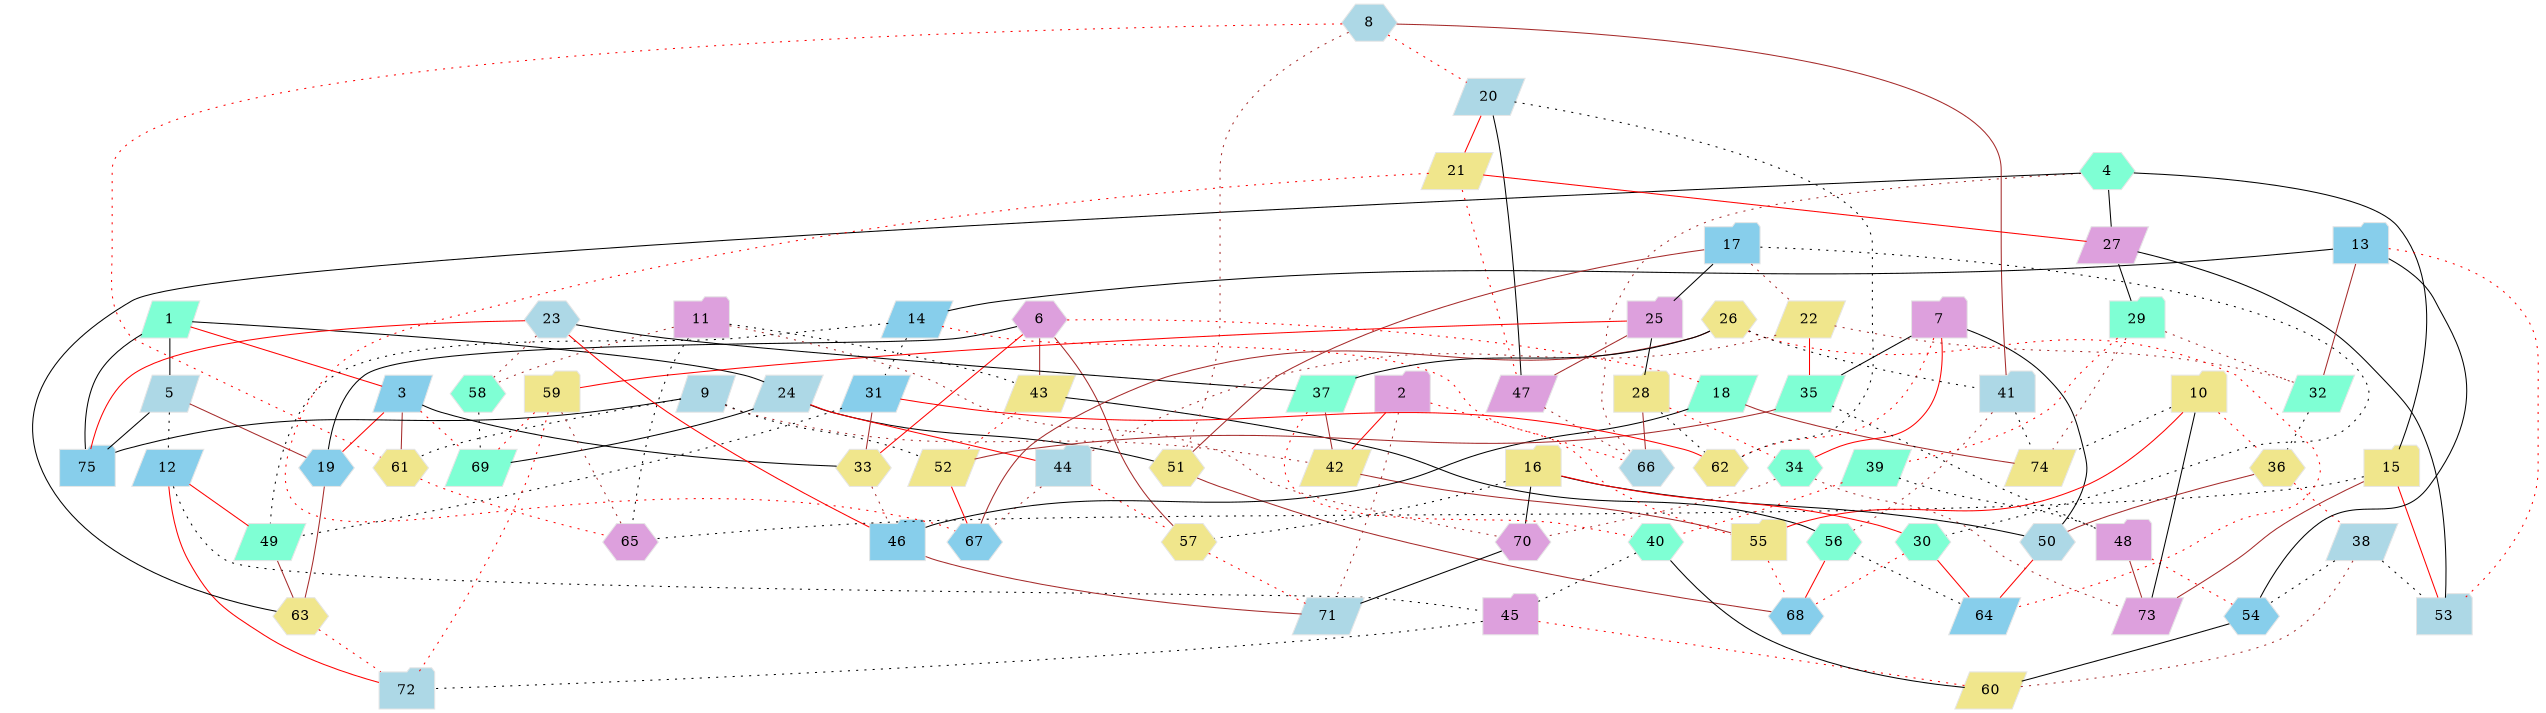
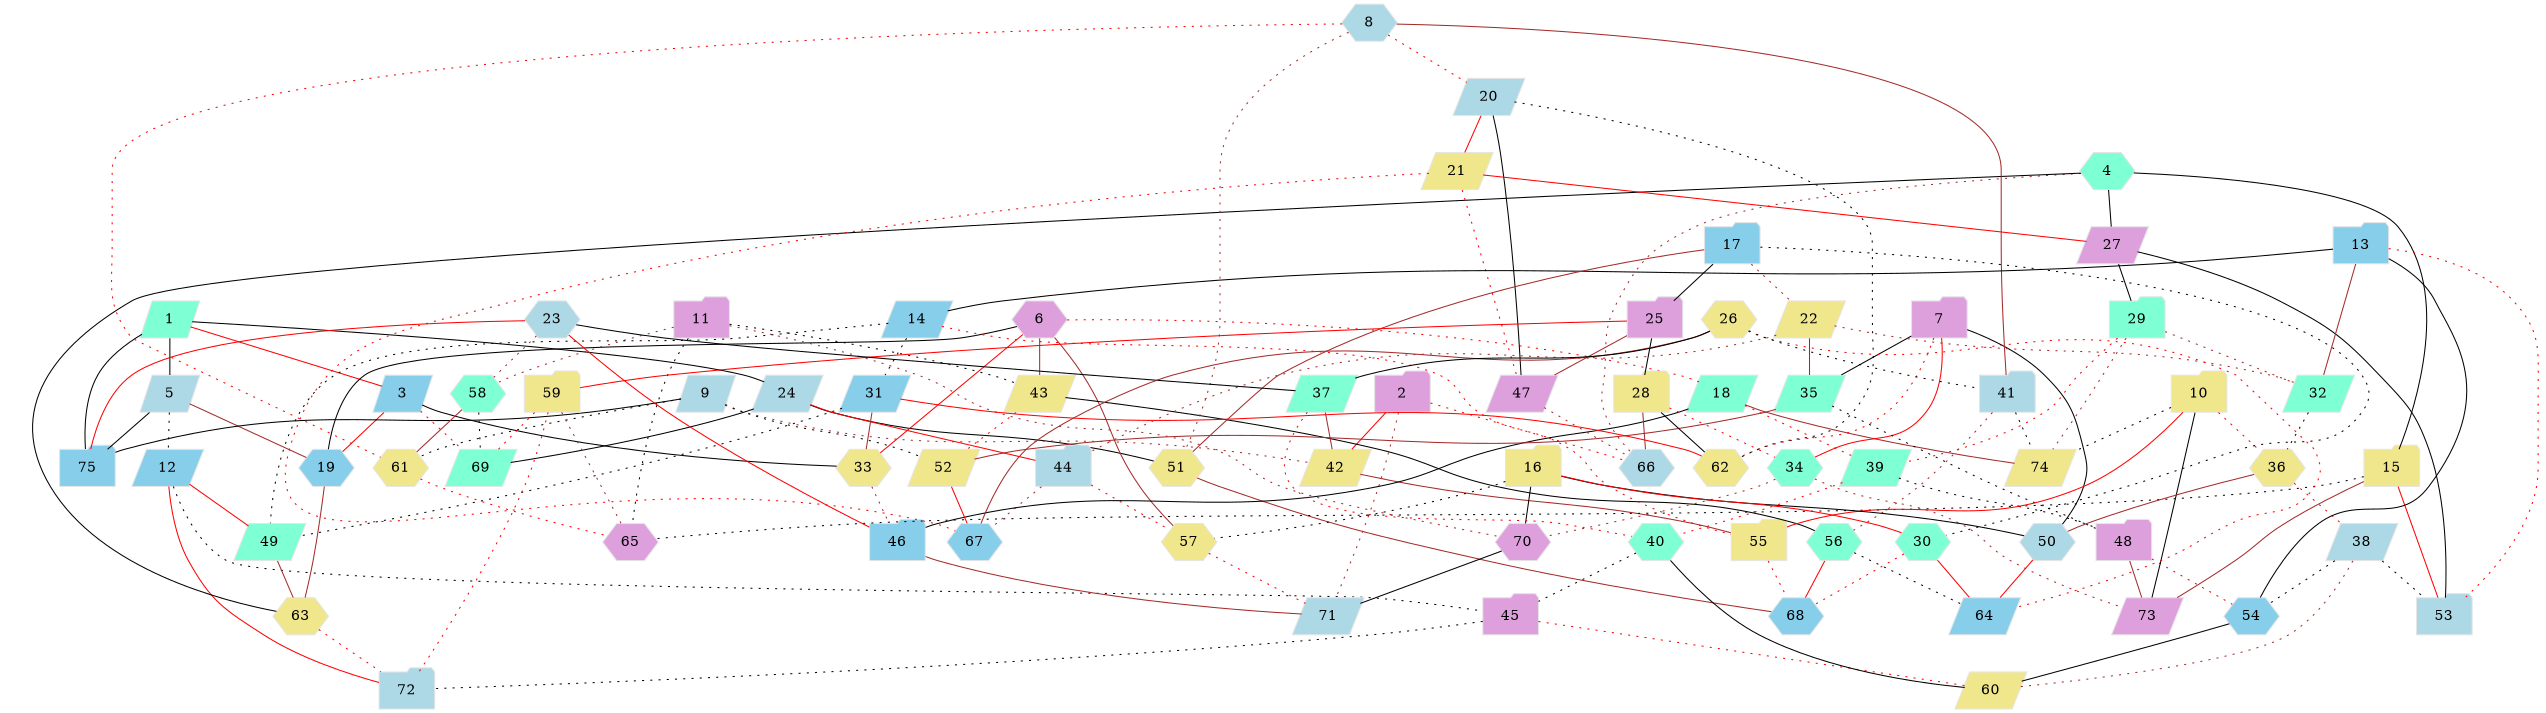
edge "3" -- "61": now "58" -- "61"
edge "18" -- "39": added
edge "28" -- "62": style dotted -> solid
